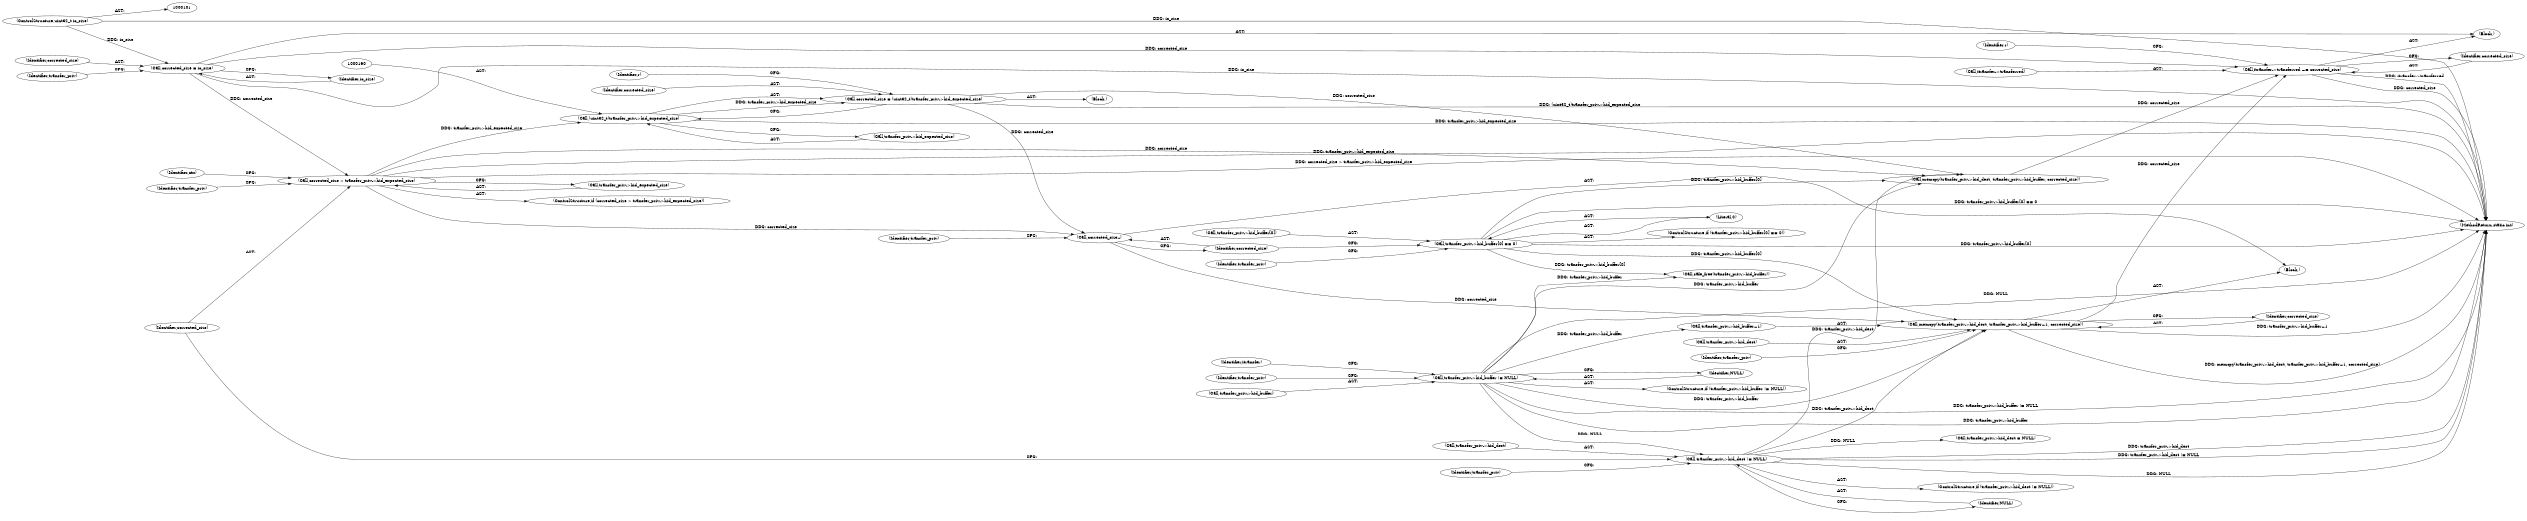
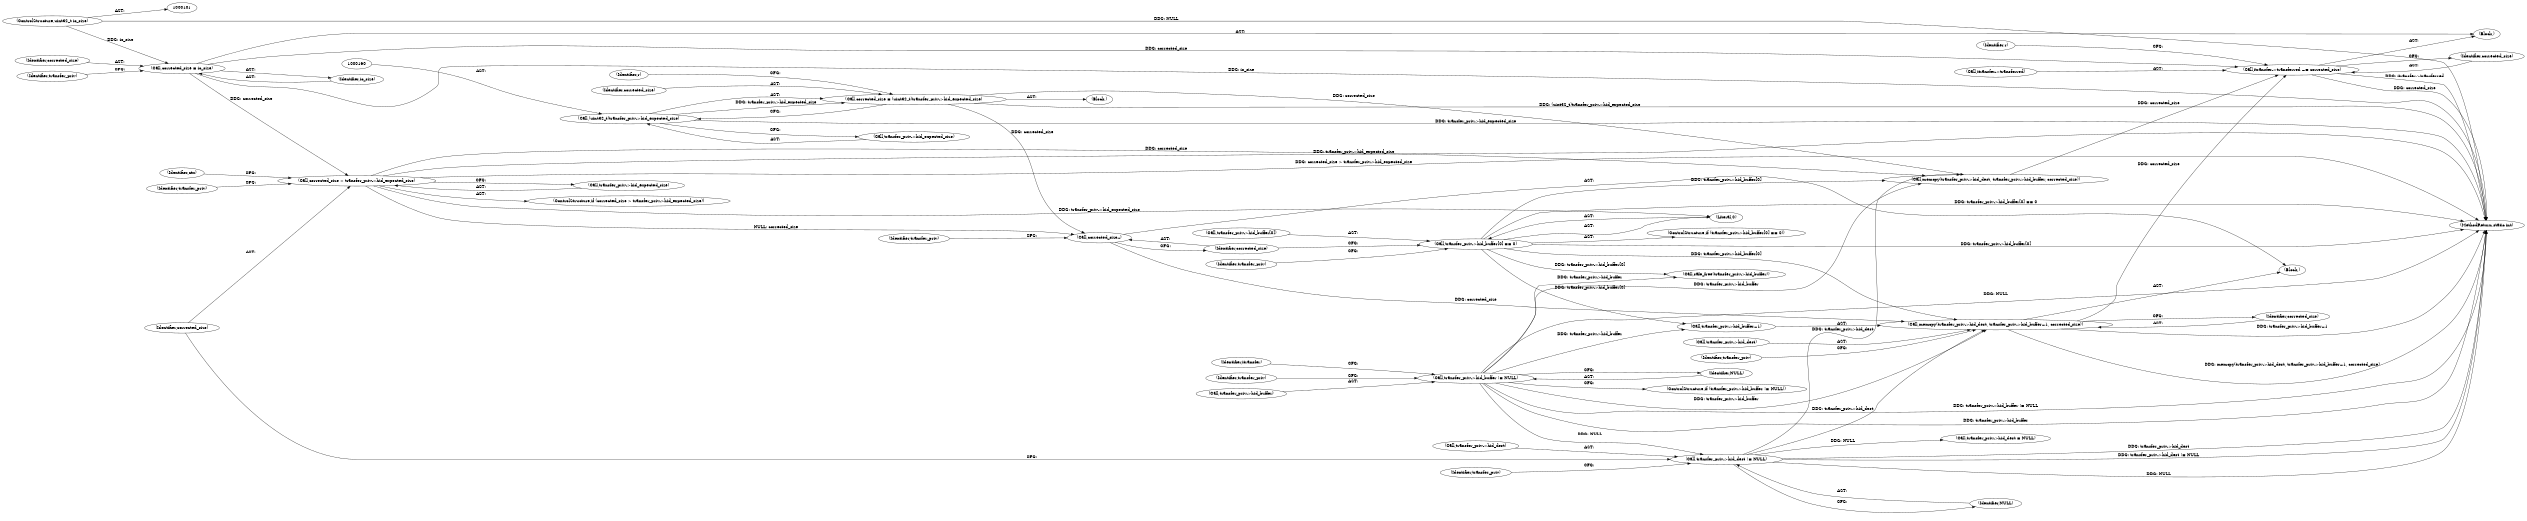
edge "(ControlStructure,uint32_t io_size)" -> "(MethodReturn,static int)": label "DDG: io_size" -> "DDG: NULL"
edge "(Call,corrected_size = io_size)" -> "(Identifier,io_size)": label "CFG: " -> "AST: "
edge "(Call,corrected_size > transfer_priv->hid_expected_size)" -> "(Call,(uint32_t)transfer_priv->hid_expected_size)": now "(Call,corrected_size > transfer_priv->hid_expected_size)" -> "(Literal,0)"
edge "(Call,corrected_size > transfer_priv->hid_expected_size)" -> "(Call,corrected_size--)": label "DDG: corrected_size" -> "NULL: corrected_size"
edge "(Call,transfer_priv->hid_buffer[0] == 0)" -> "(Call,transfer_priv->hid_buffer+1)": added, label "DDG: transfer_priv->hid_buffer[0]"
edge "(Call,transfer_priv->hid_buffer != NULL)" -> "(ControlStructure,if (transfer_priv->hid_buffer != NULL))": label "AST: " -> "CFG: "
node "(ControlStructure,if (transfer_priv->hid_dest != NULL))": removed
